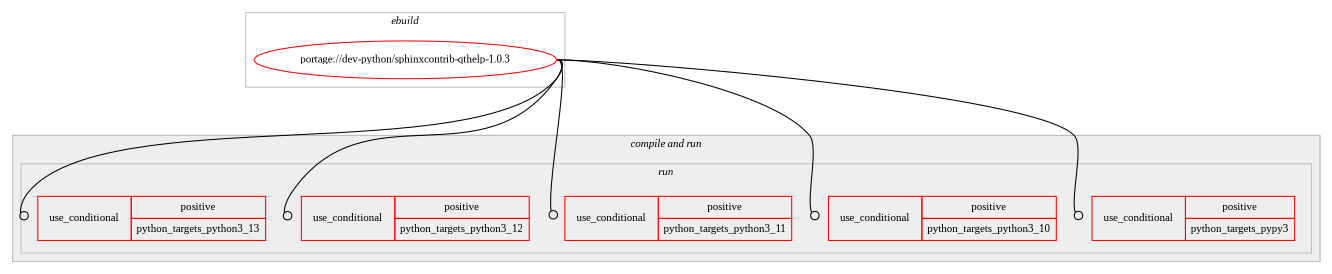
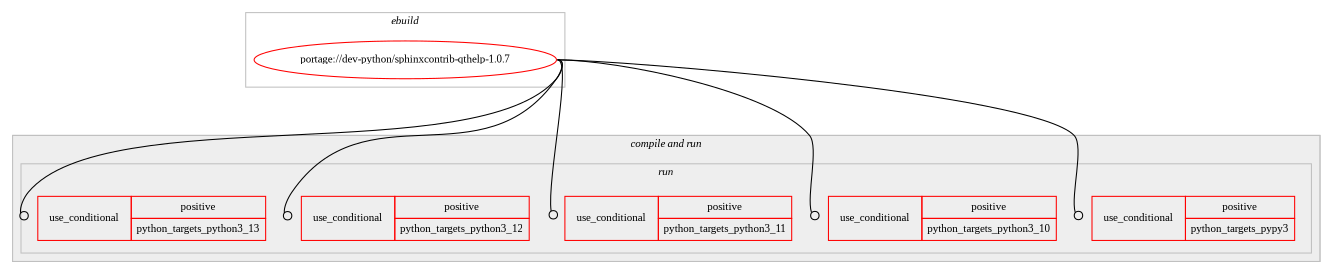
node "portage://dev-python/sphinxcontrib-qthelp-1.0.3": label "portage://dev-python/sphinxcontrib-qthelp-1.0.3" -> "portage://dev-python/sphinxcontrib-qthelp-1.0.7"
